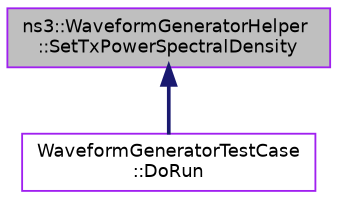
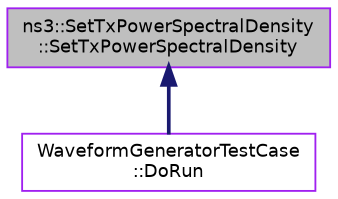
node "ns3::WaveformGeneratorHelper ::SetTxPowerSpectralDensity": label "ns3::WaveformGeneratorHelper ::SetTxPowerSpectralDensity" -> "ns3::SetTxPowerSpectralDensity ::SetTxPowerSpectralDensity"
